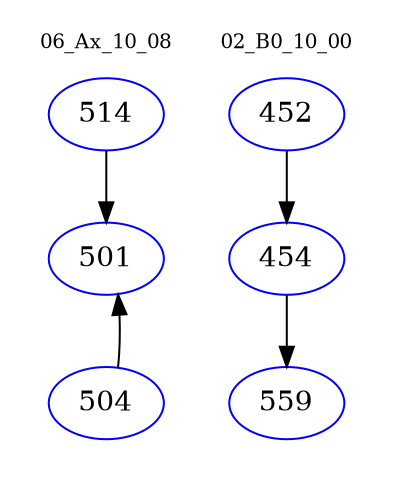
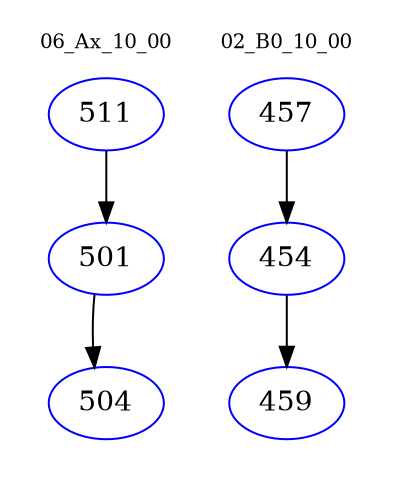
cluster "06_Ax_10_08": label "06_Ax_10_08" -> "06_Ax_10_00"
node "514": label "514" -> "511"
node "452": label "452" -> "457"
edge "504" -> "501": reversed
node "559": label "559" -> "459"
